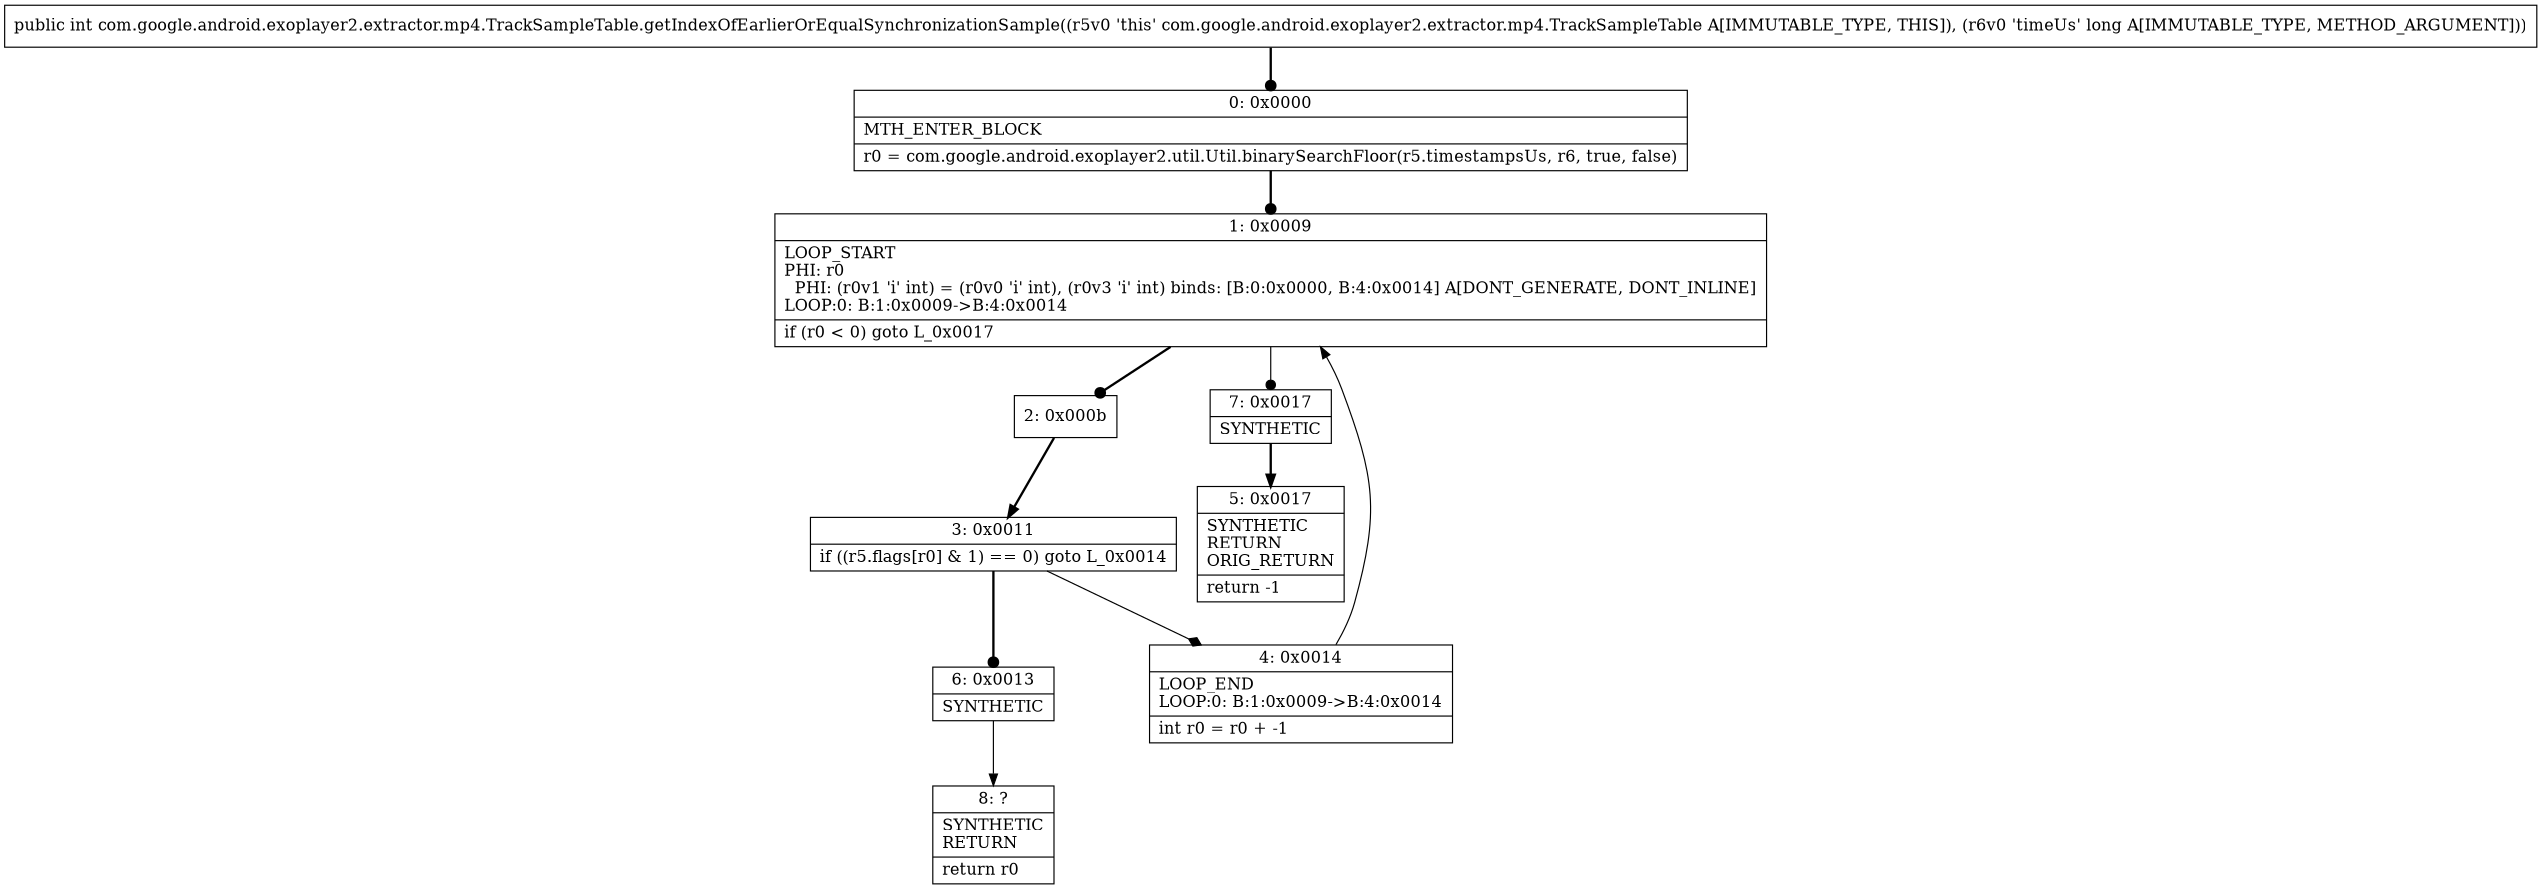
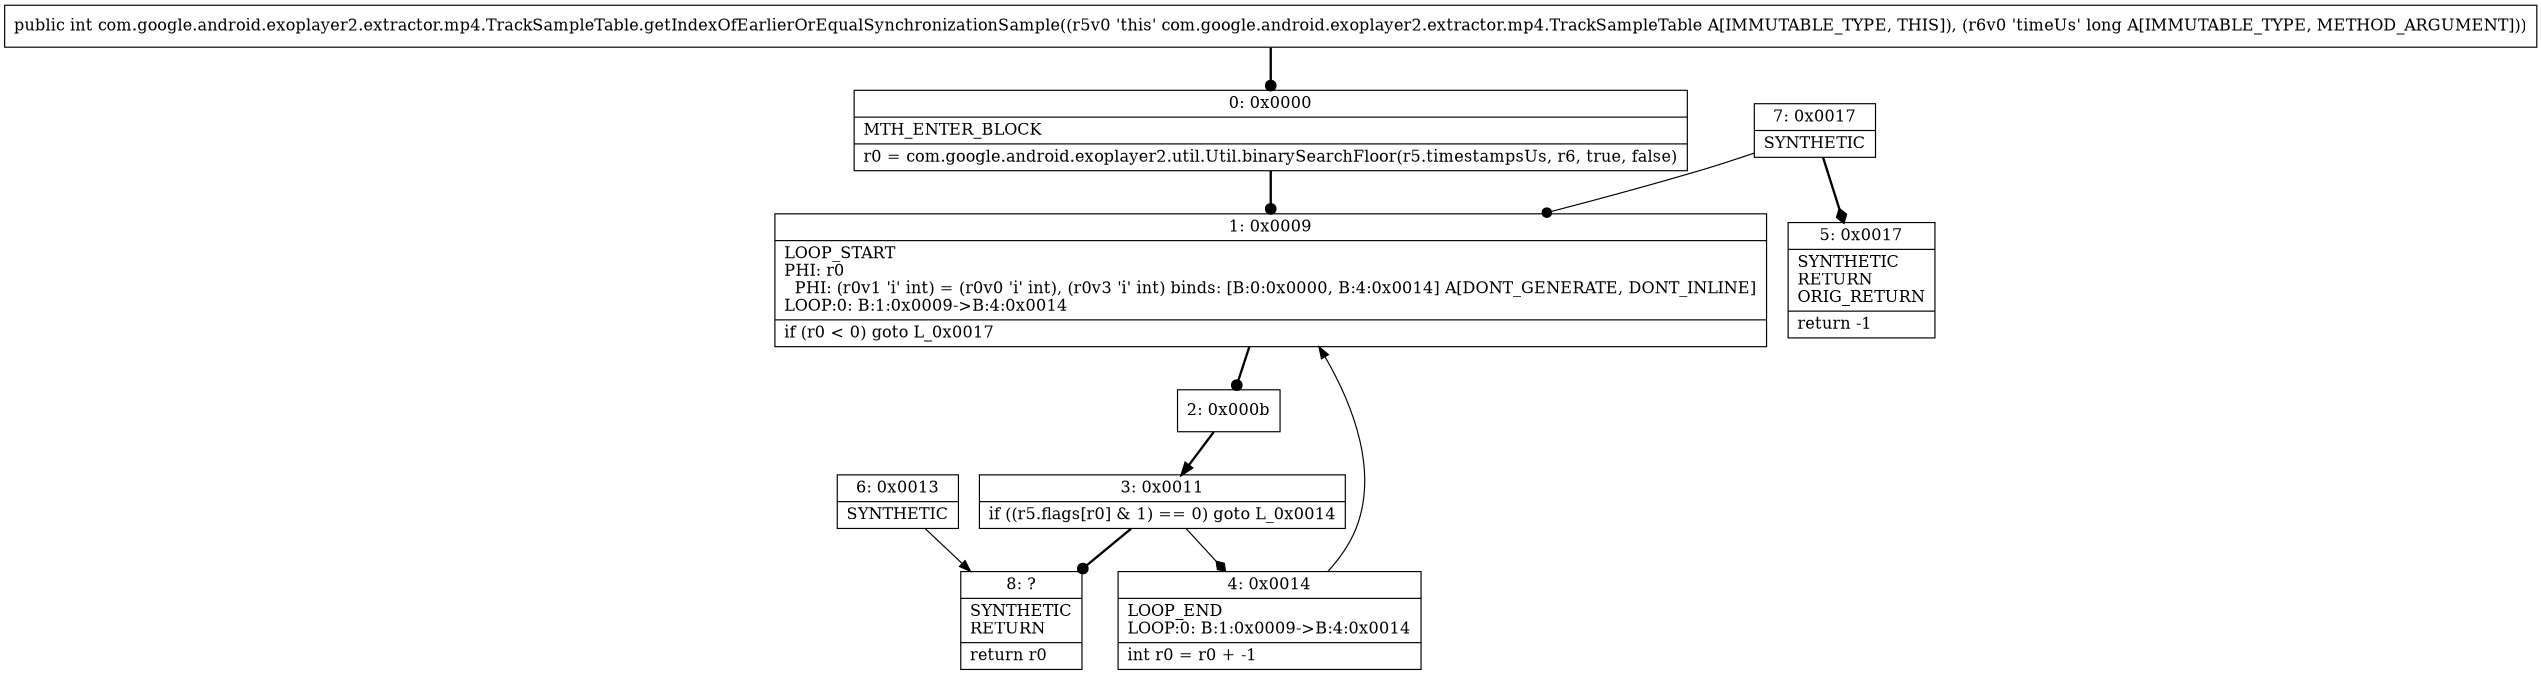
edge "1: 0x0009" -> "7: 0x0017": reversed
edge "7: 0x0017" -> "5: 0x0017": arrowhead normal -> diamond
edge "3: 0x0011" -> "6: 0x0013": now "3: 0x0011" -> "8: ?"
